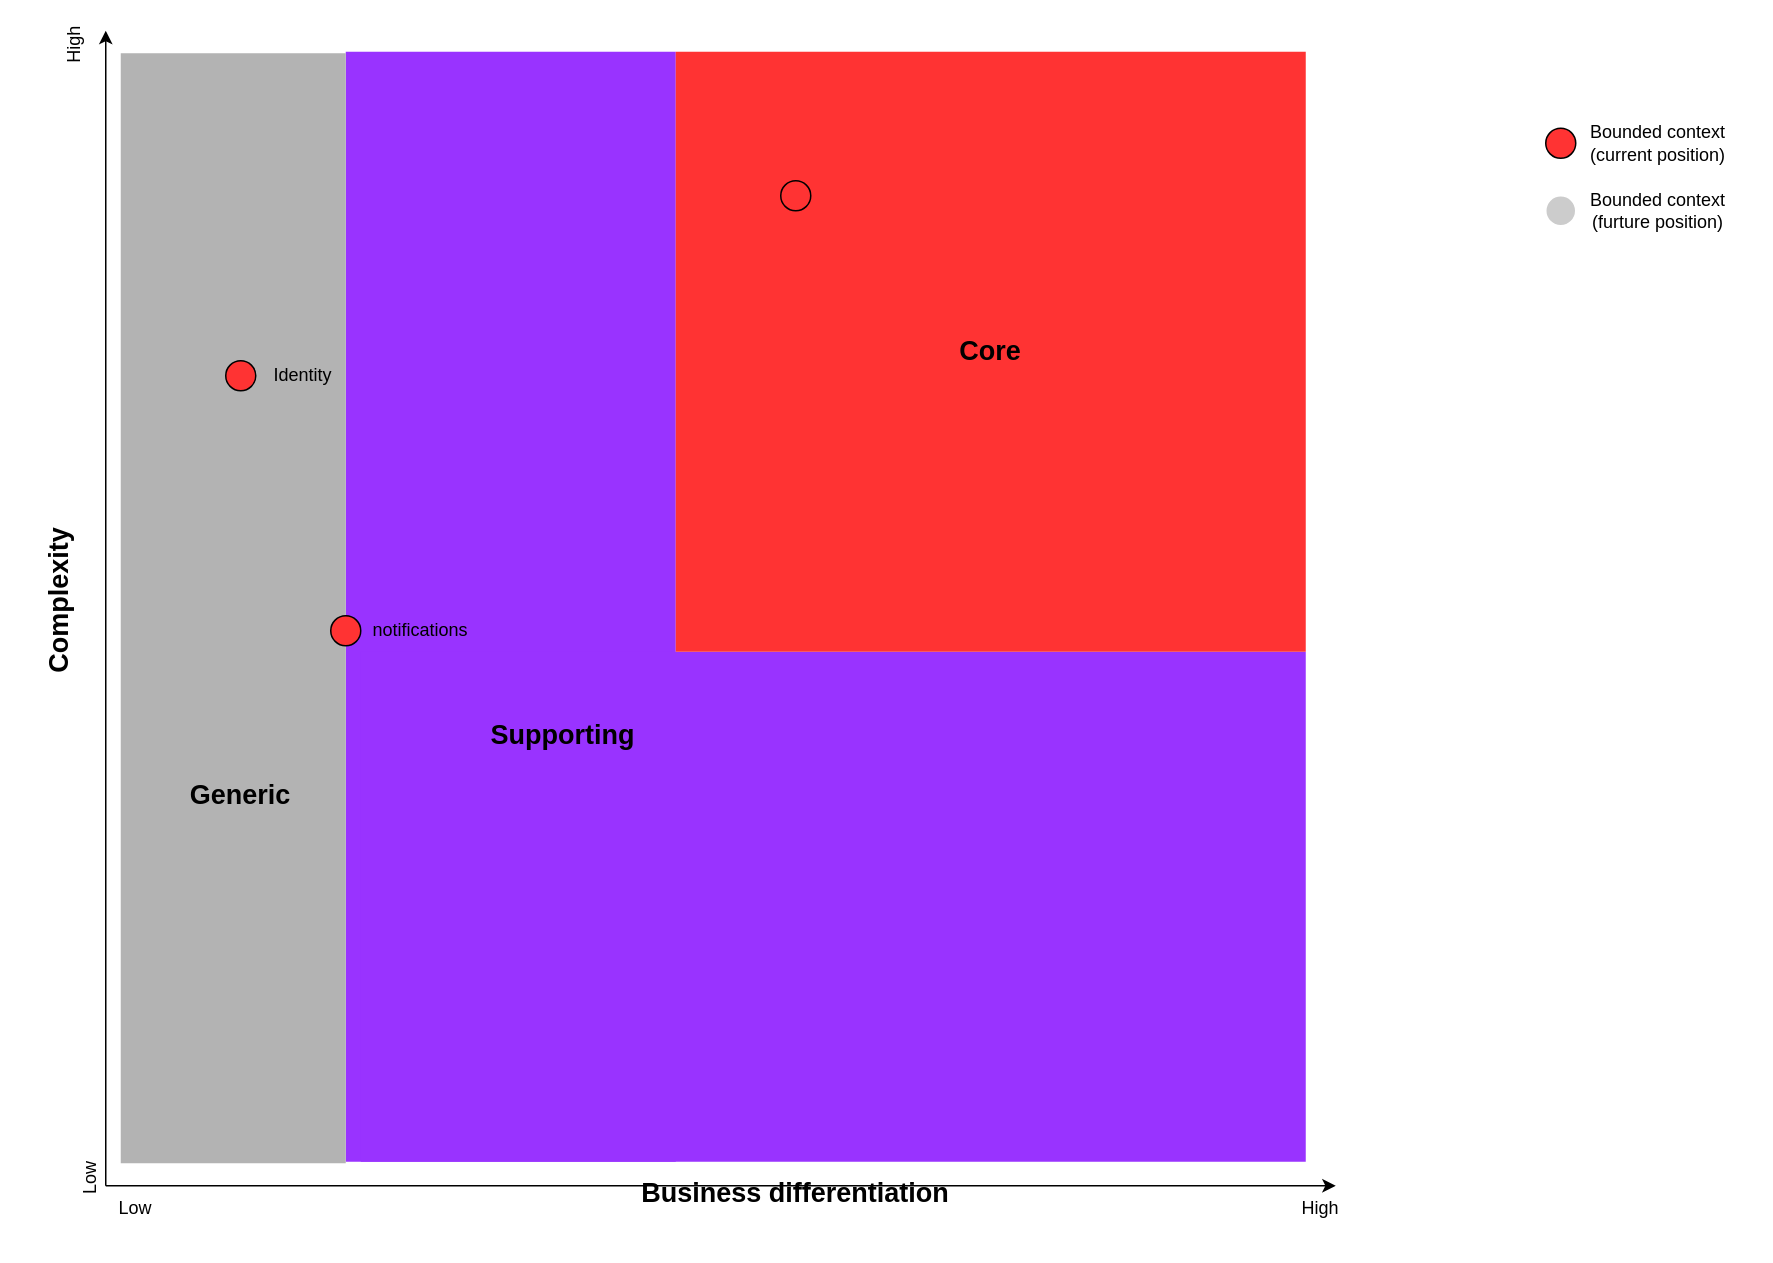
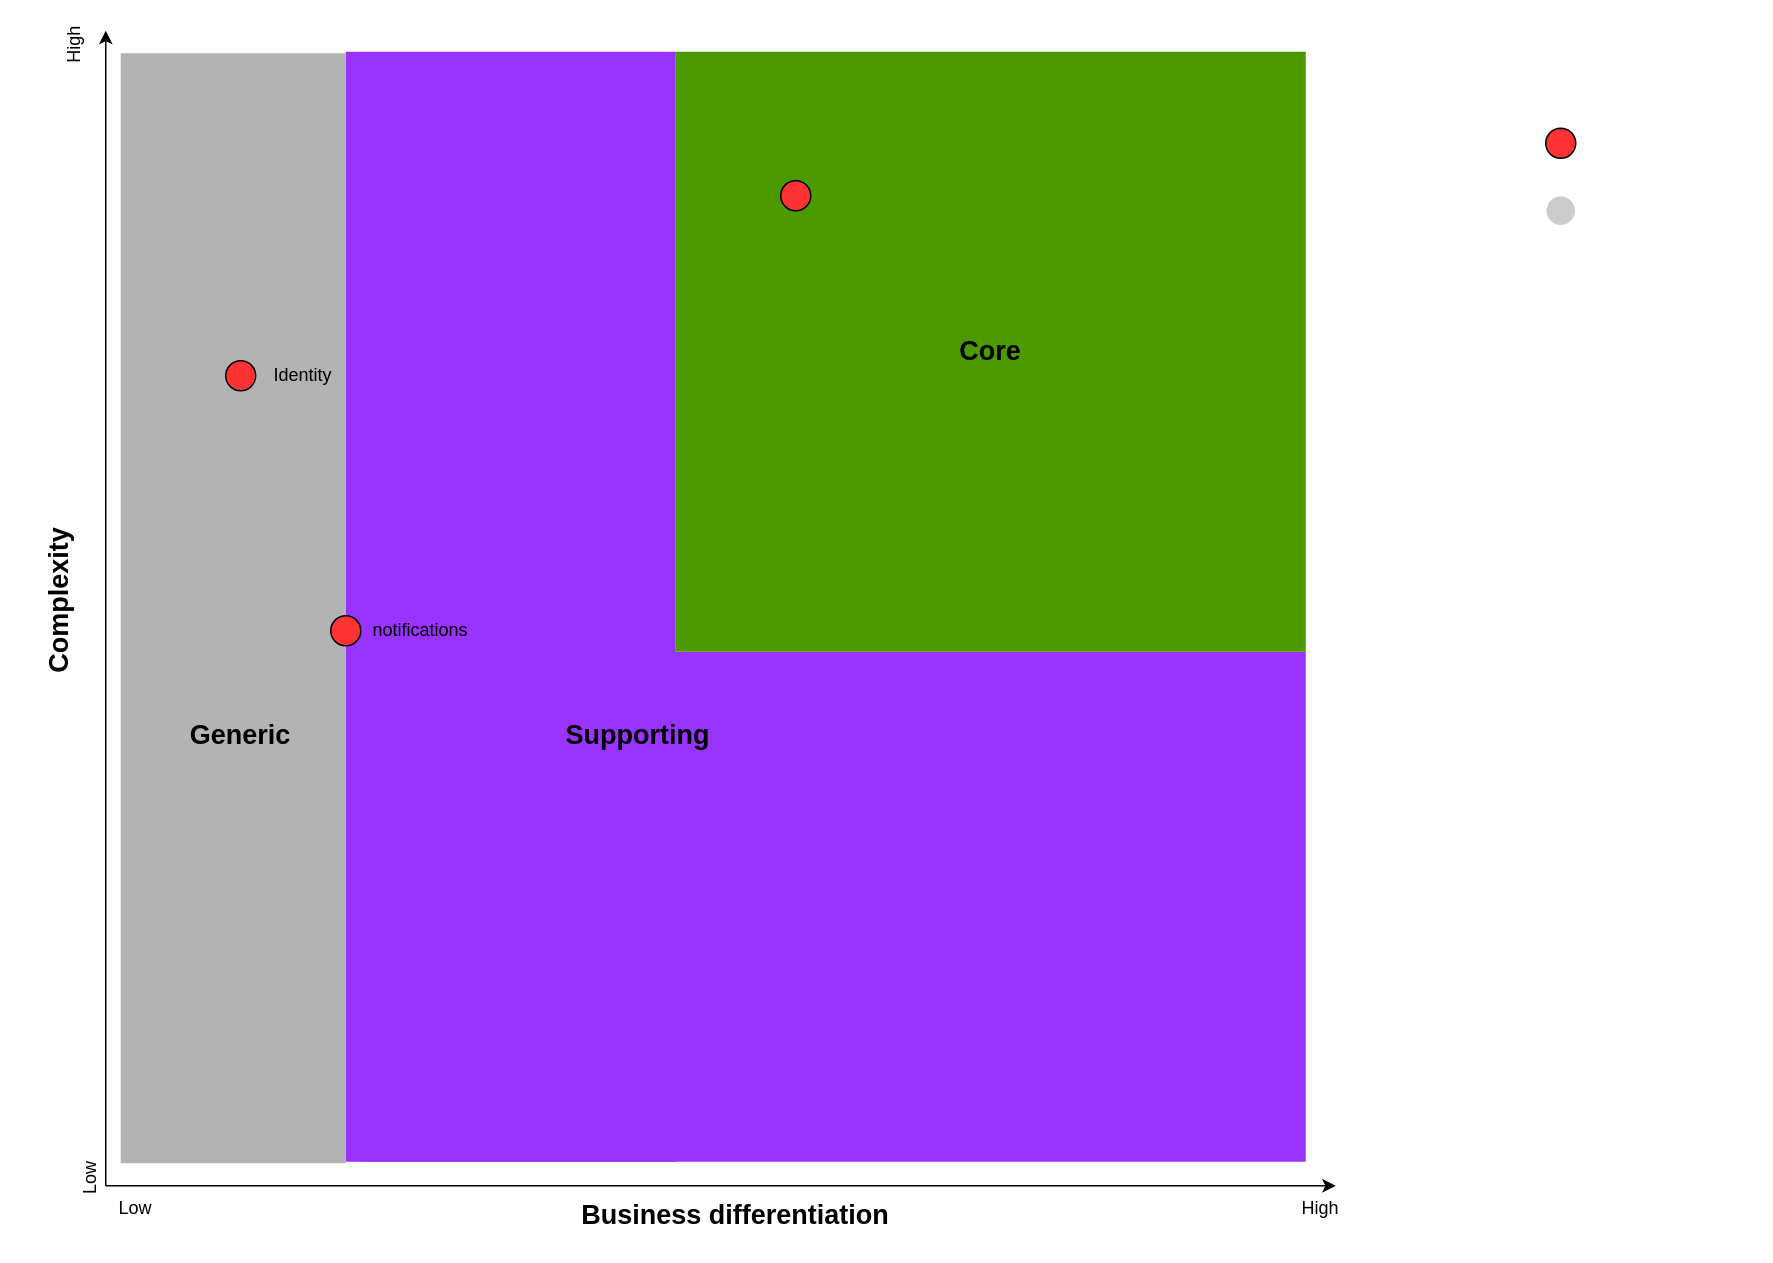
node "Bounded context (current position)": removed
node "Bounded context (furture position)": removed
node "Core": fillcolor #ff3333 -> #4d9900
node "Supporting": moved (563, 736) -> (638, 736)
node "Generic": moved (241, 796) -> (241, 736)
node "Business differentiation": moved (796, 1193) -> (736, 1216)
